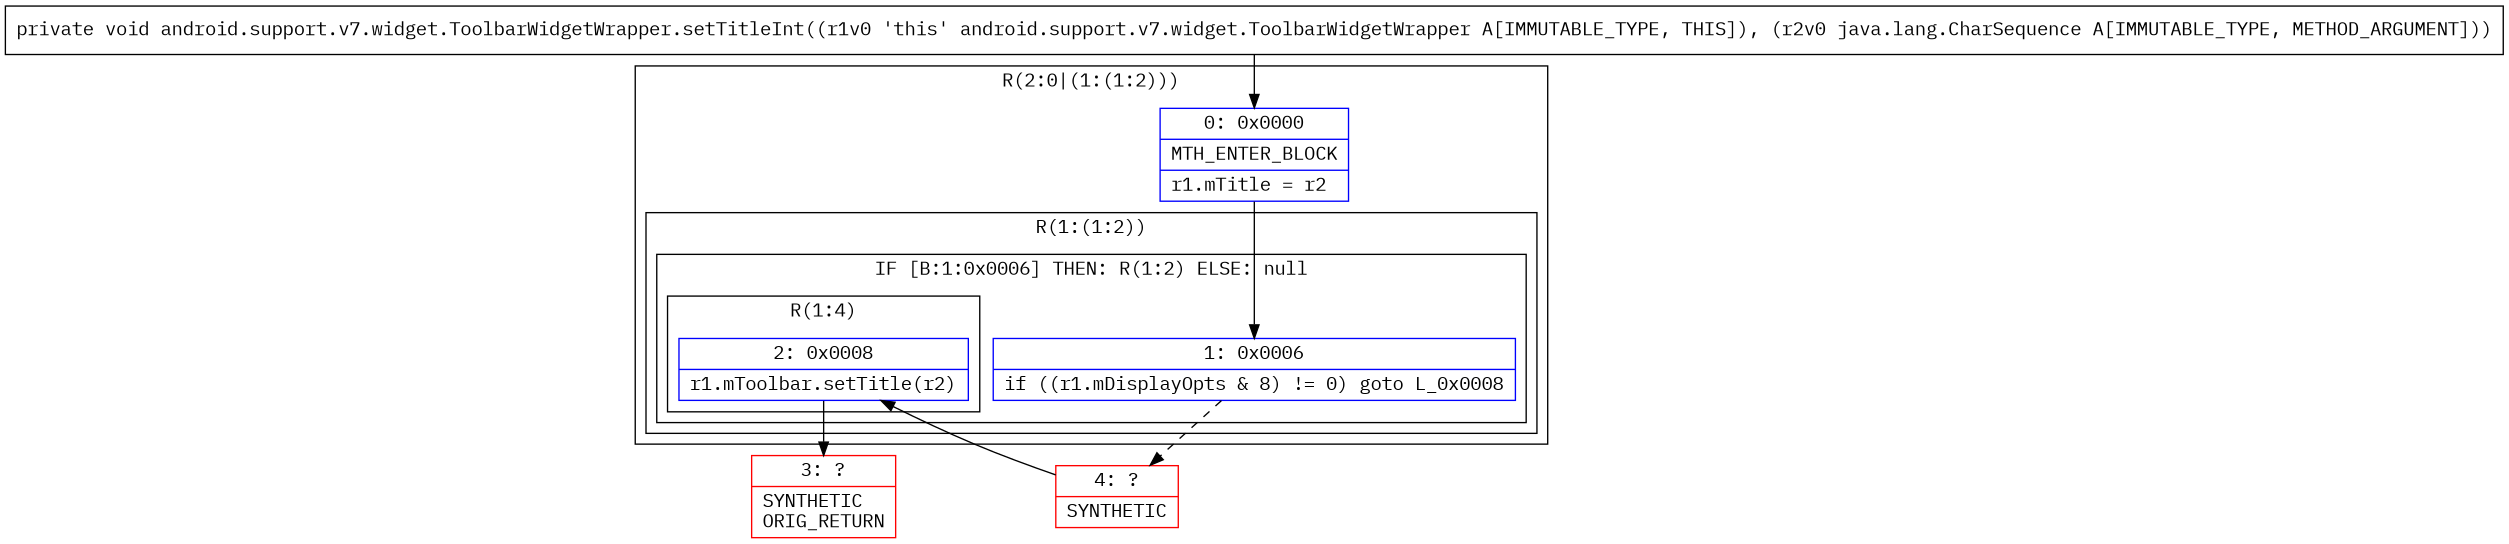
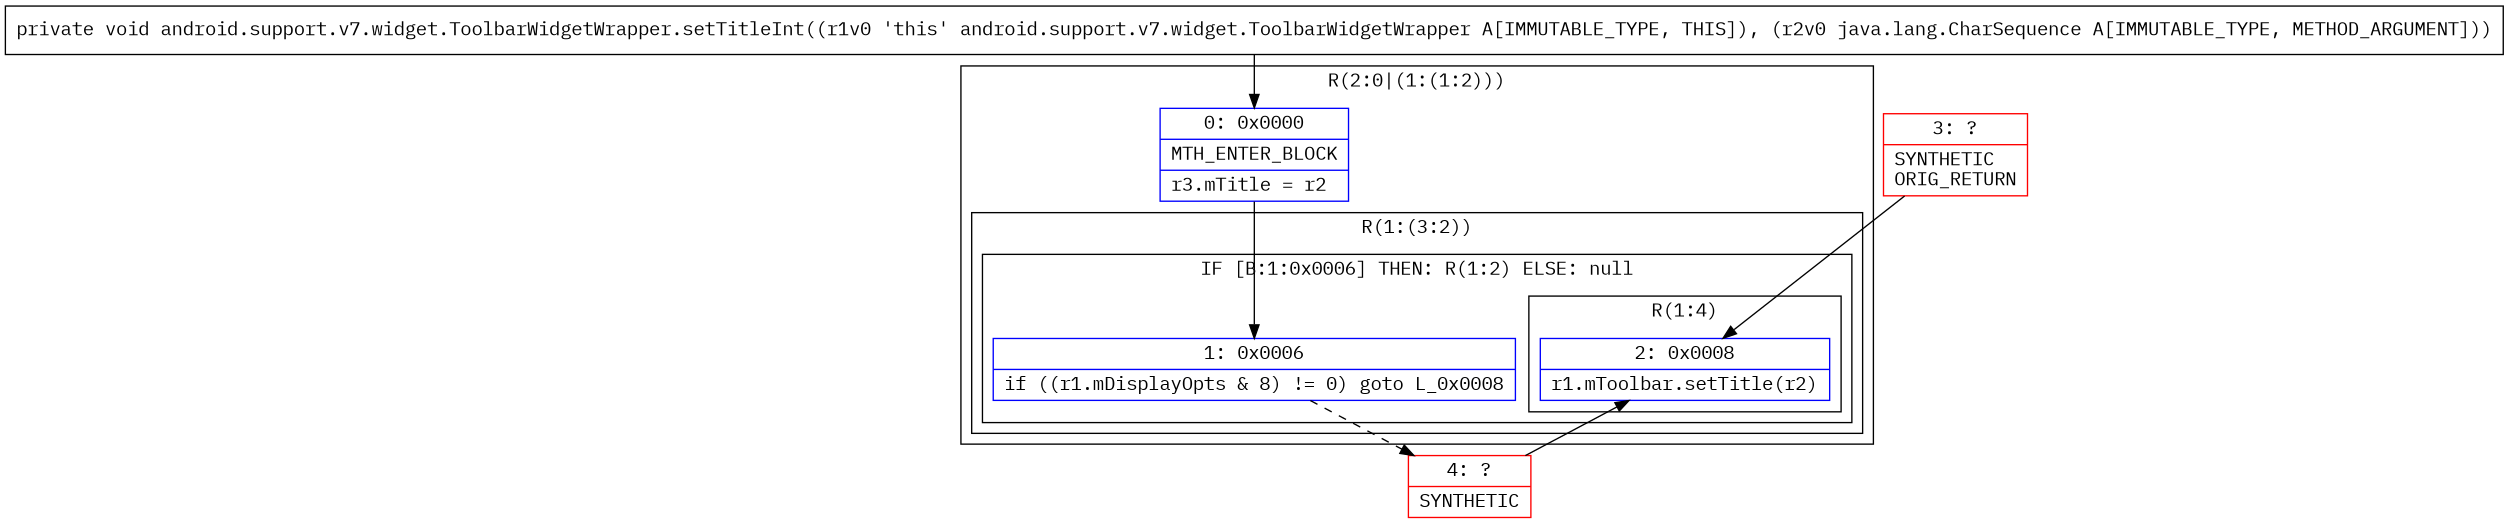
node "0: 0x0000": text "r1.mTitle = r2" -> "r3.mTitle = r2"
cluster "R(1:(1:2))": label "R(1:(1:2))" -> "R(1:(3:2))"
edge "2: 0x0008" -> "3: ?": reversed
